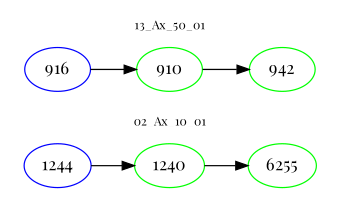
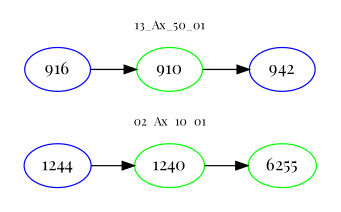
node "942": color green -> blue
